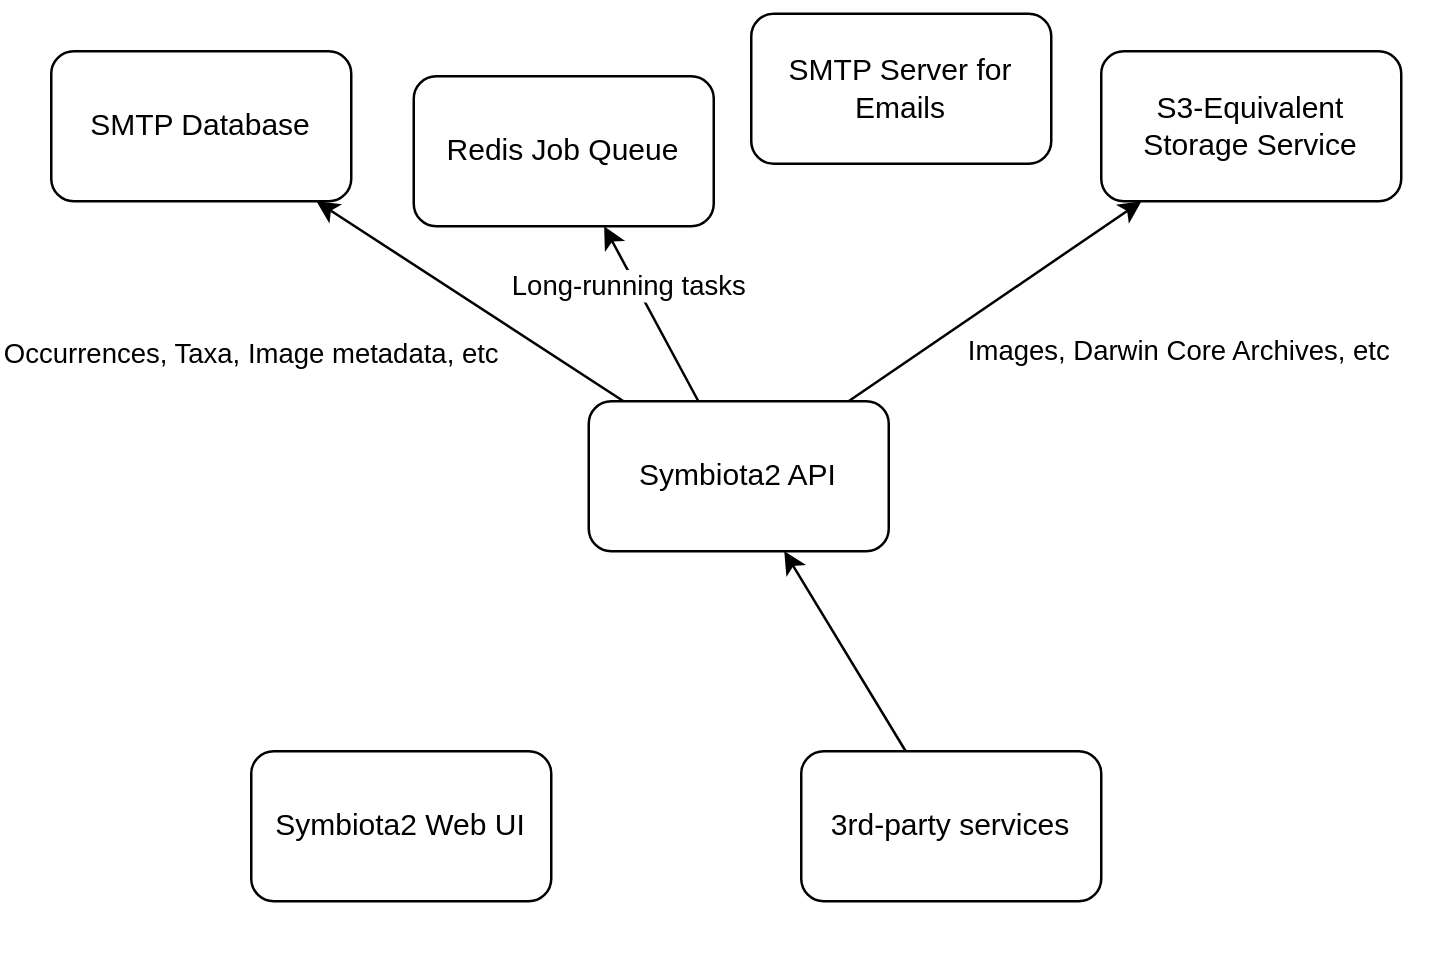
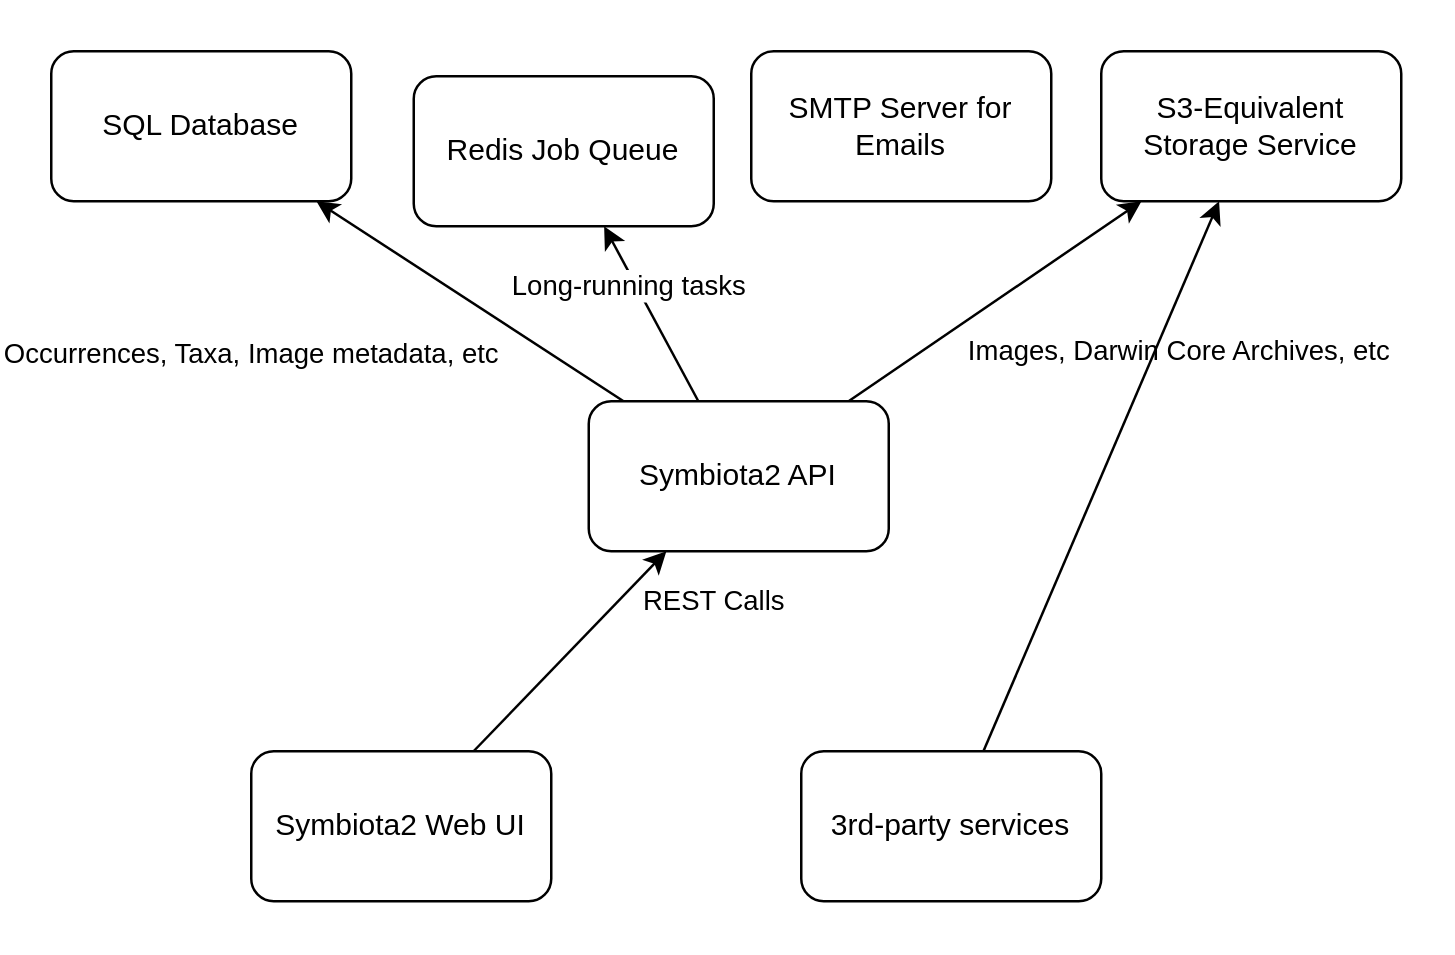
node "SMTP Server for Emails": moved (901, 89) -> (901, 126)
node "SMTP Database": label "SMTP Database" -> "SQL Database"
edge "Symbiota2 Web UI" -> "Symbiota2 API": added, label "REST Calls"
edge "3rd-party services" -> "Symbiota2 API": now "3rd-party services" -> "S3-Equivalent Storage Service"
